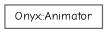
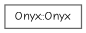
node "Onyx::Animator": label "Onyx::Animator" -> "Onyx::Onyx"
